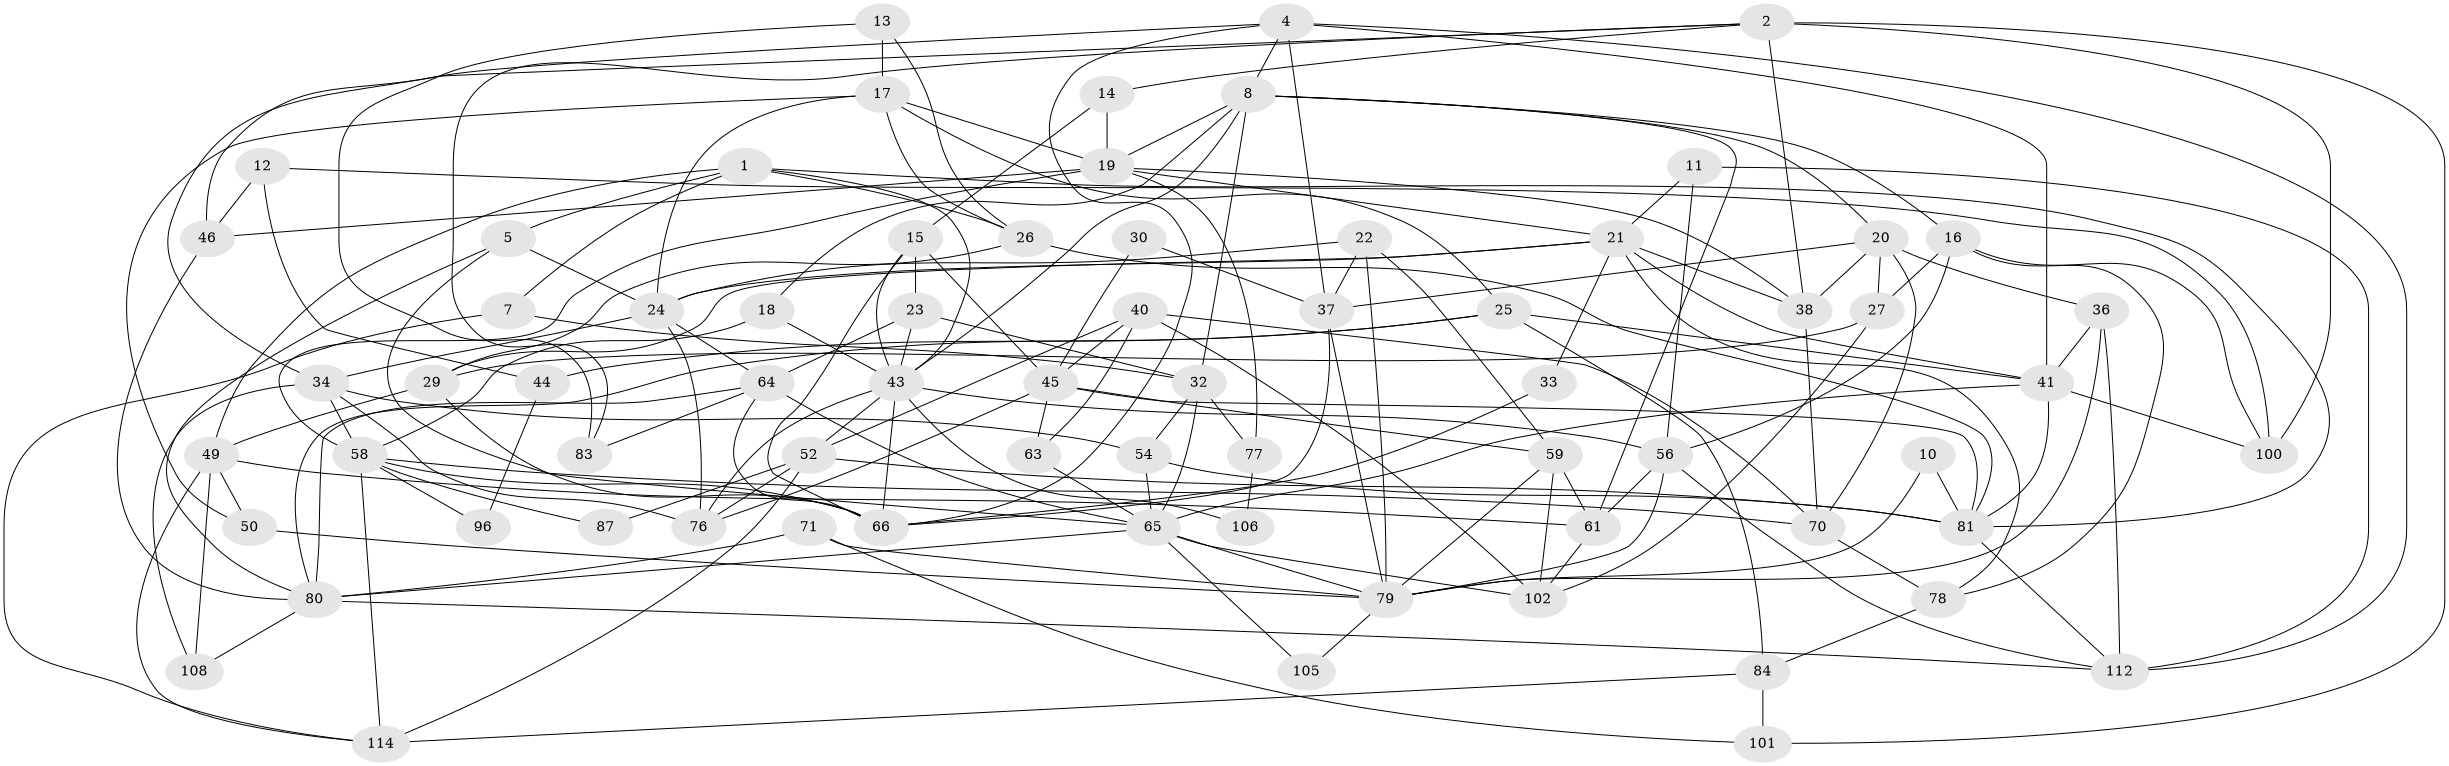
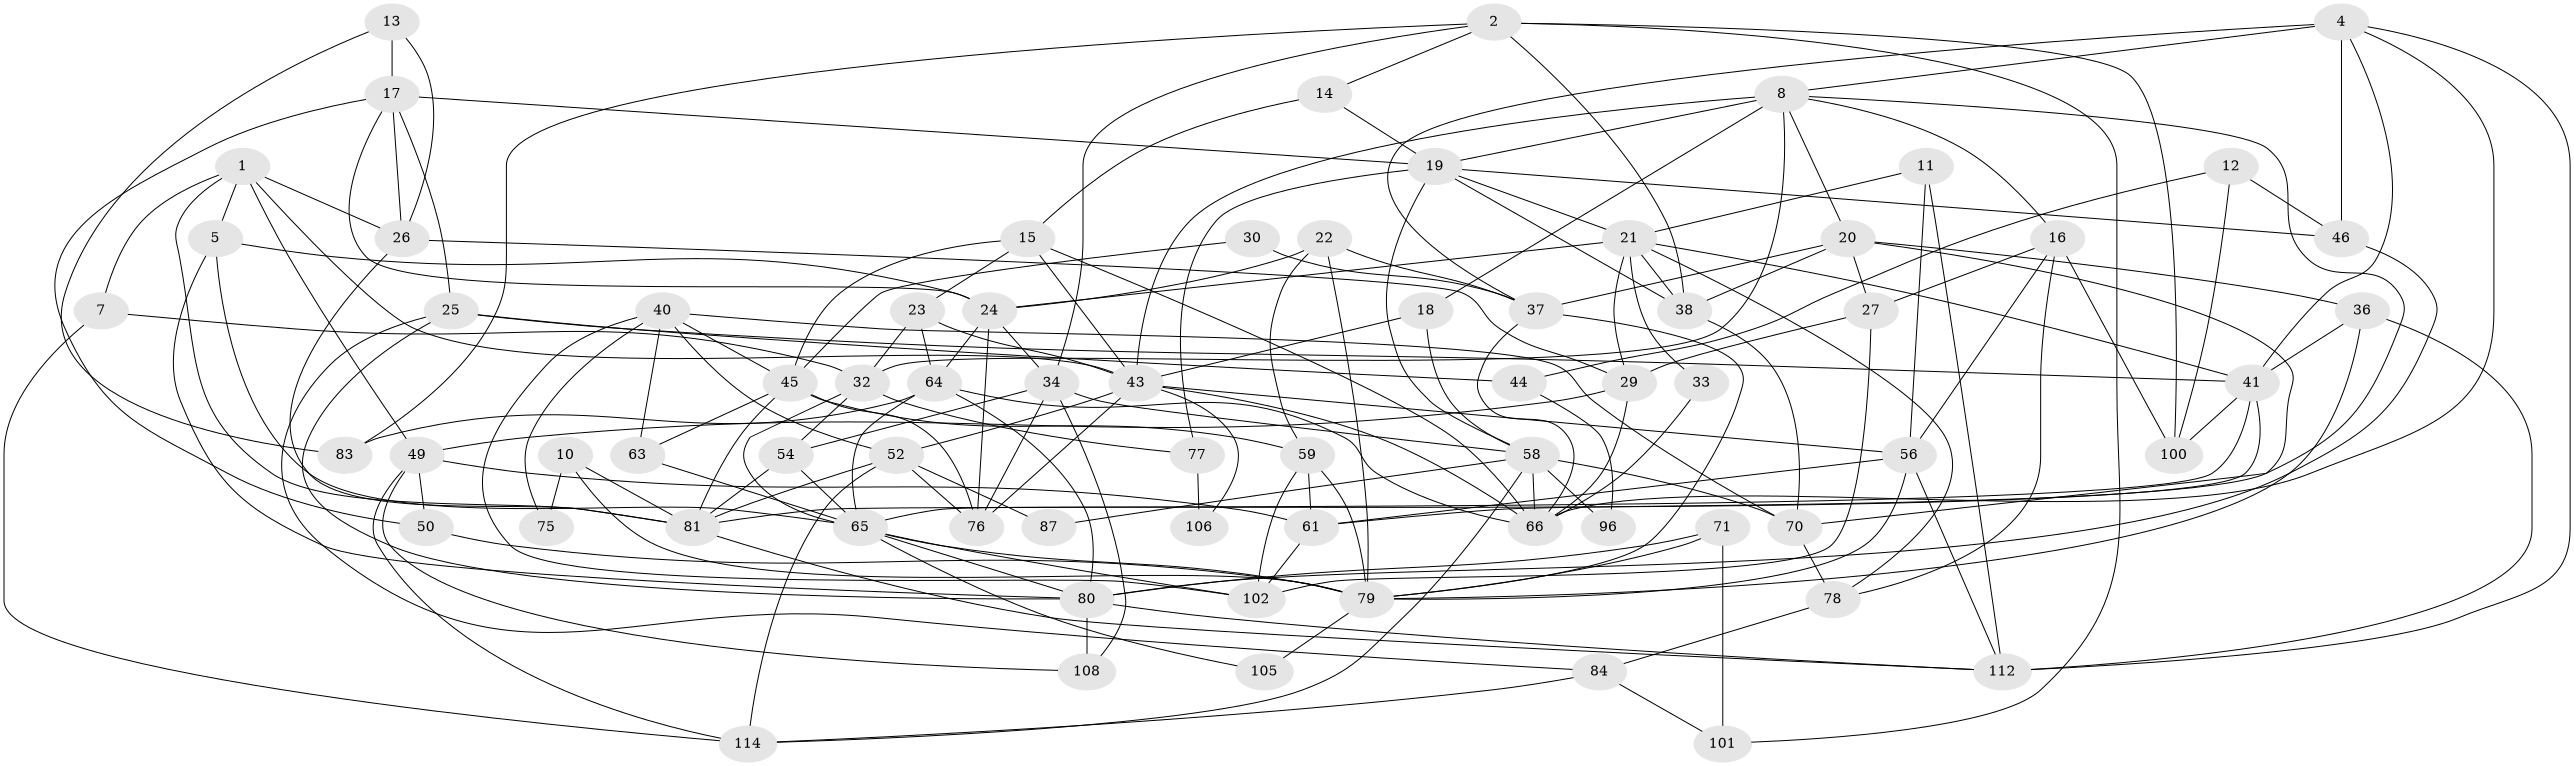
node "75": added
